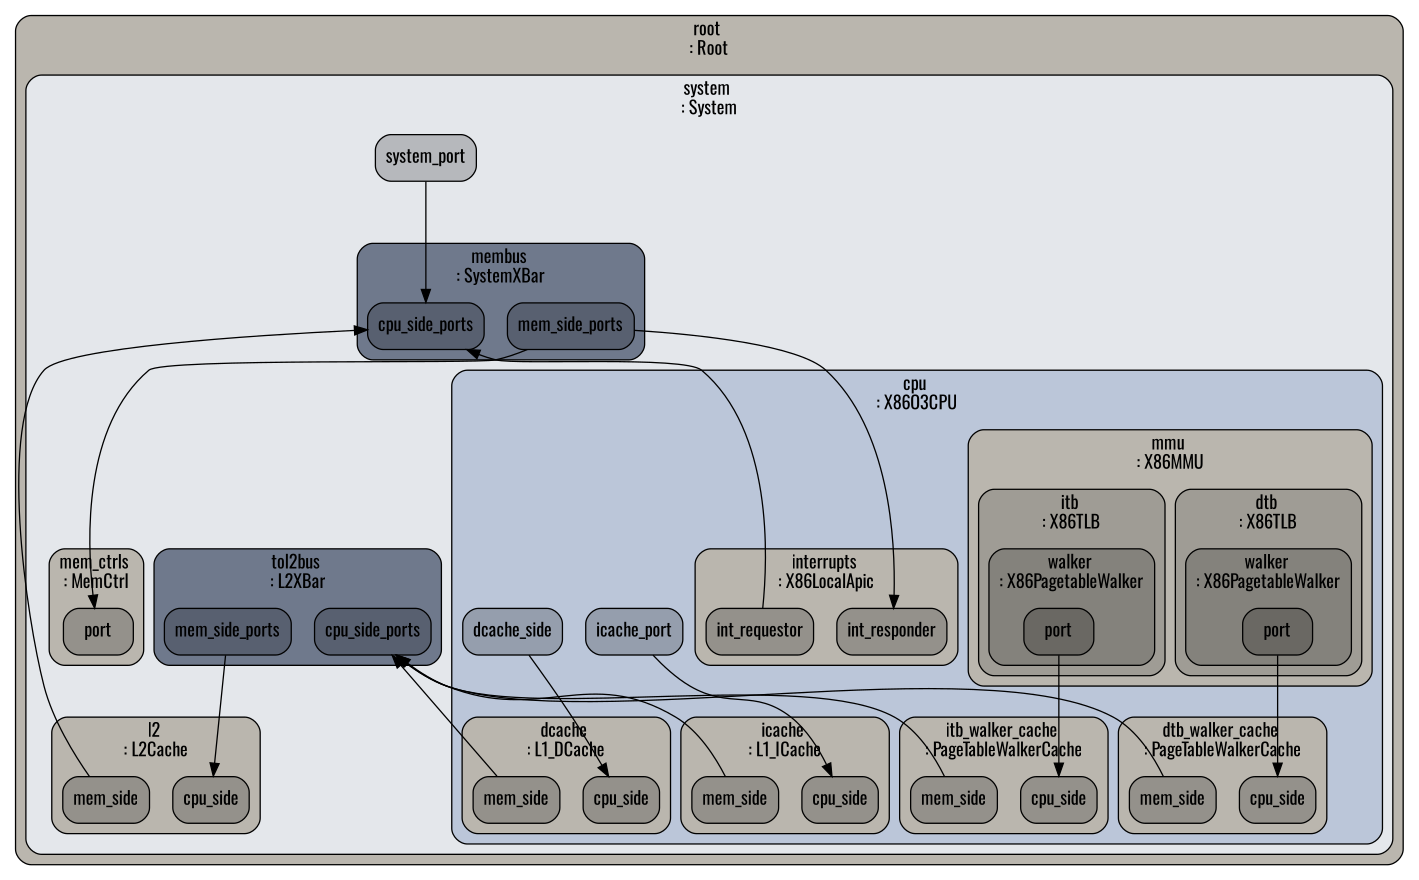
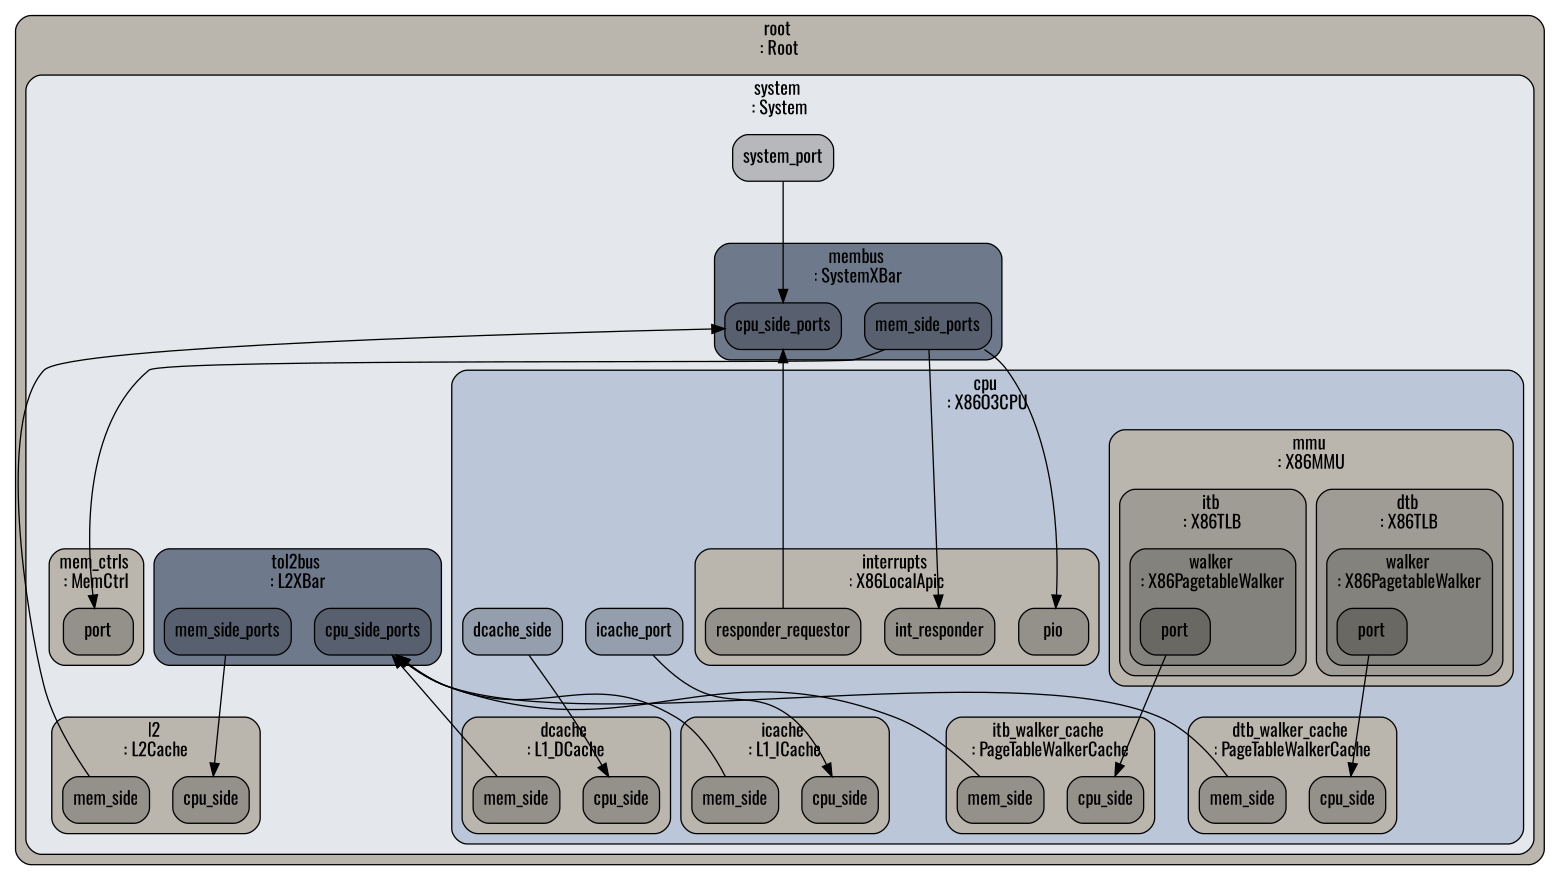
node "int_requestor": label "int_requestor" -> "responder_requestor"
node "pio": added
